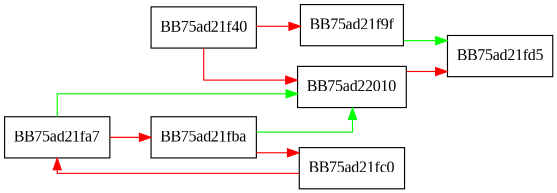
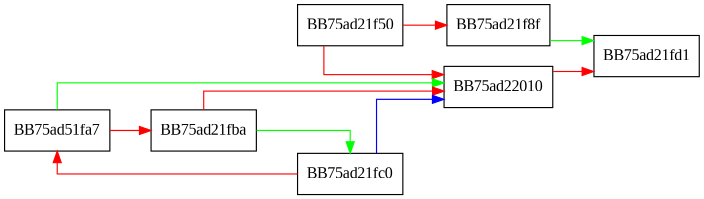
node "BB75ad21f9f": label "BB75ad21f9f" -> "BB75ad21f8f"
node "BB75ad21f40": label "BB75ad21f40" -> "BB75ad21f50"
node "BB75ad21fd5": label "BB75ad21fd5" -> "BB75ad21fd1"
edge "BB75ad21fc0" -> "BB75ad22010": added
edge "BB75ad21fba" -> "BB75ad22010": color green -> red
node "BB75ad21fa7": label "BB75ad21fa7" -> "BB75ad51fa7"
edge "BB75ad21fba" -> "BB75ad21fc0": color red -> green
